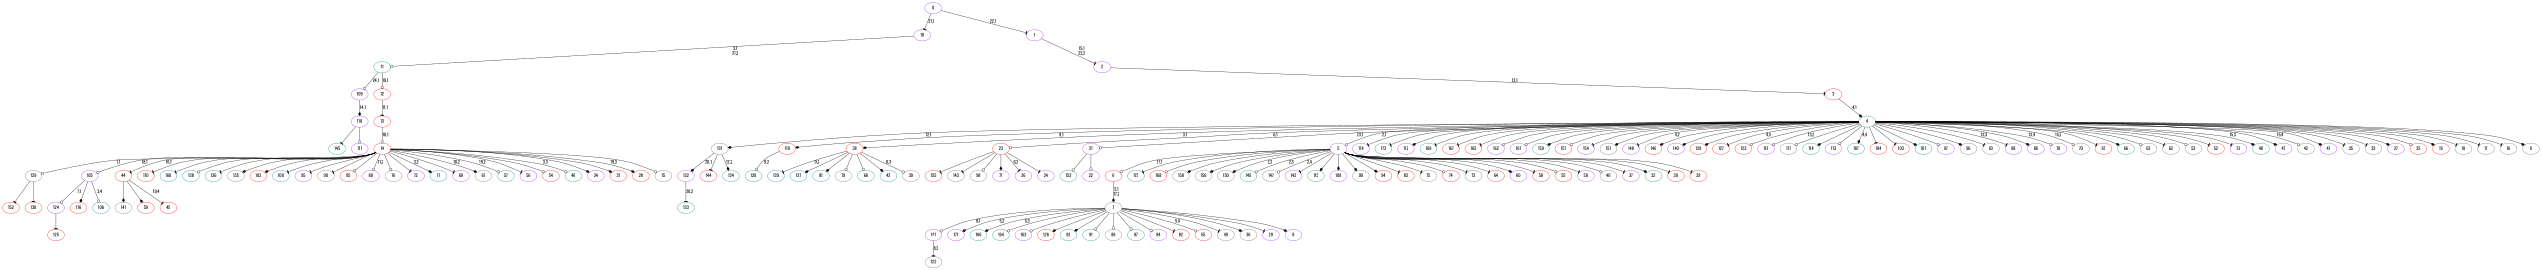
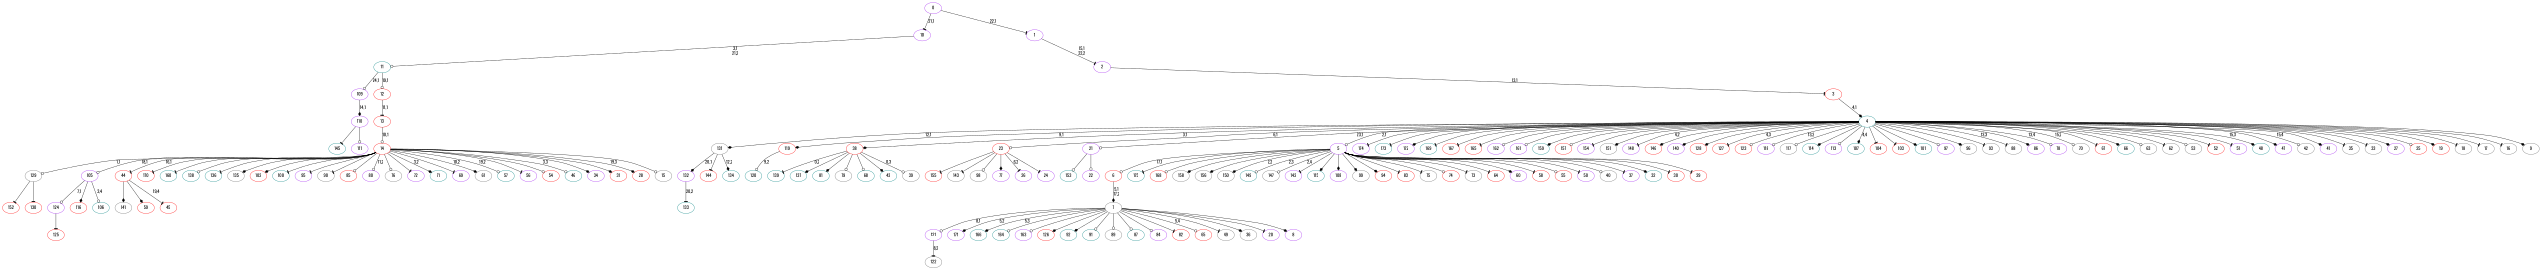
node "88": color purple -> gray40
